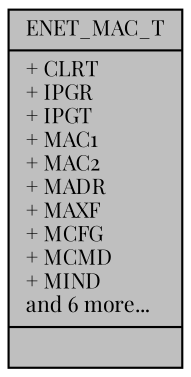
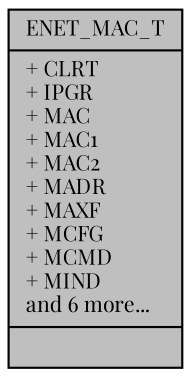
node "ENET_MAC_T": text "+ IPGT" -> "+ MAC"
